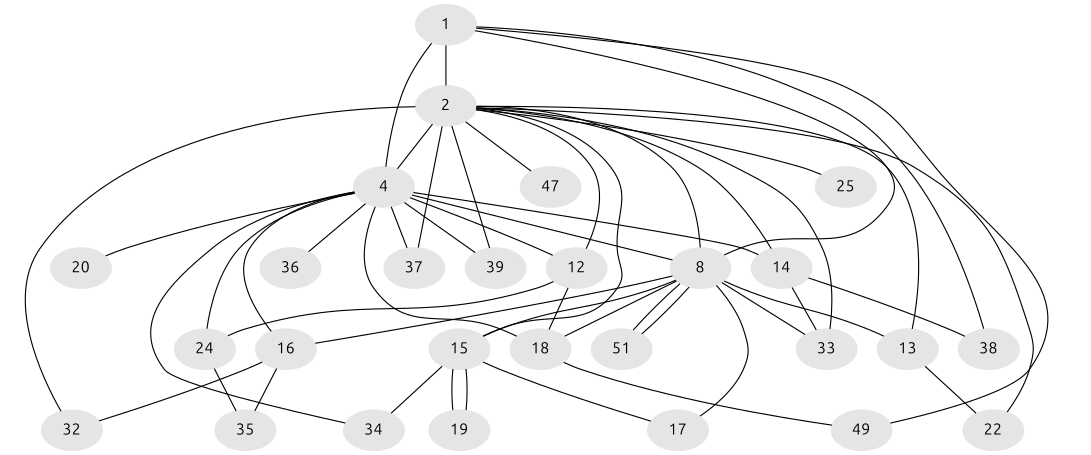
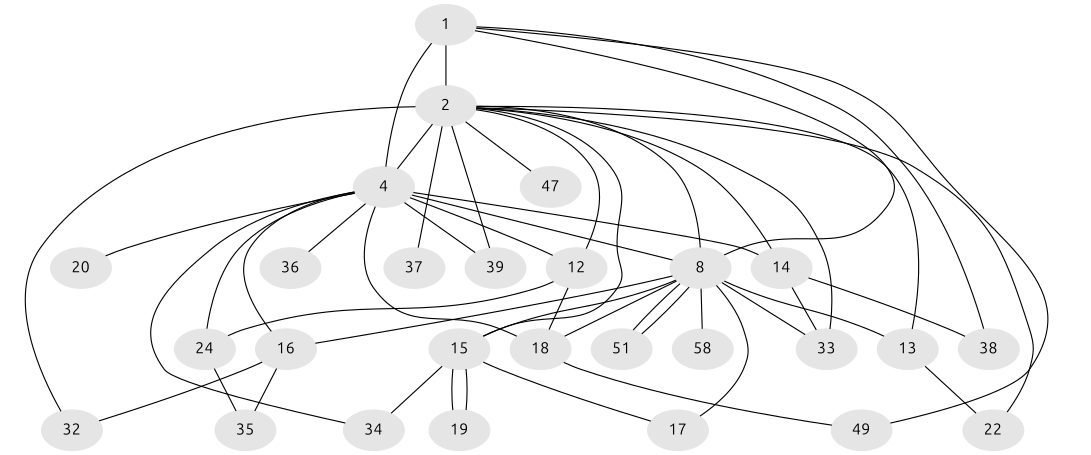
node "25": removed
edge "4" -- "37": removed
node "58": added
